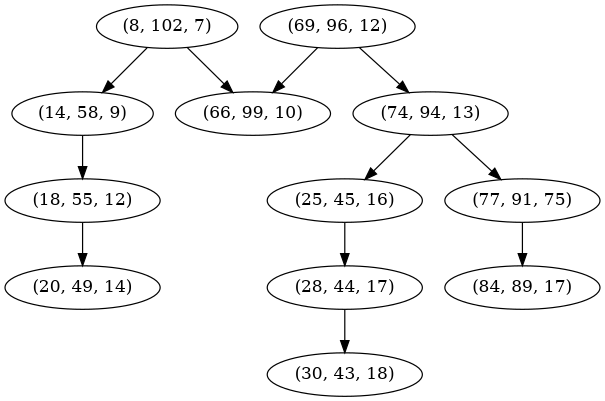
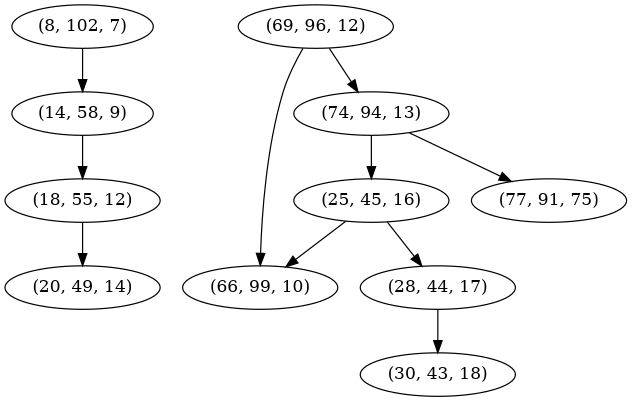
edge "(8, 102, 7)" -> "(66, 99, 10)": now "(25, 45, 16)" -> "(66, 99, 10)"
node "(84, 89, 17)": removed
